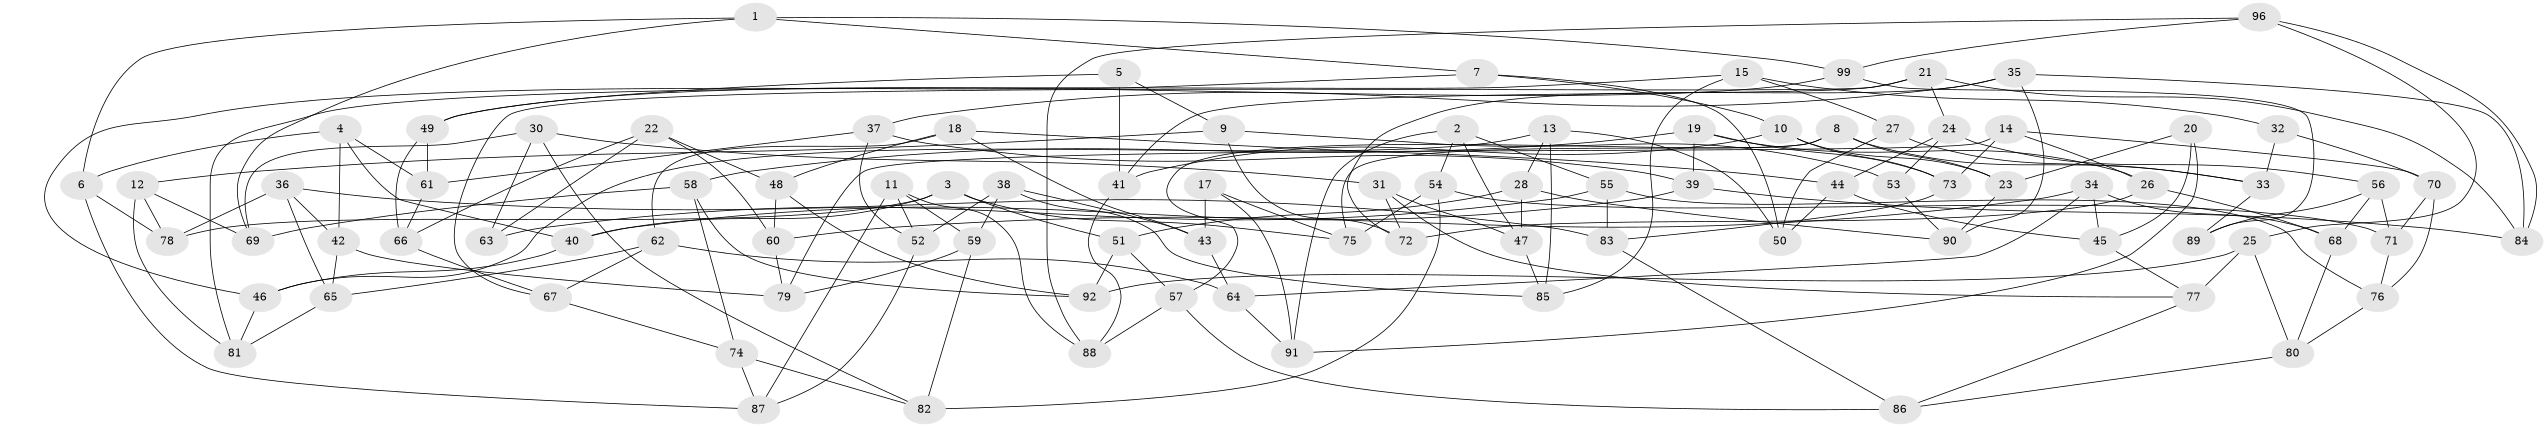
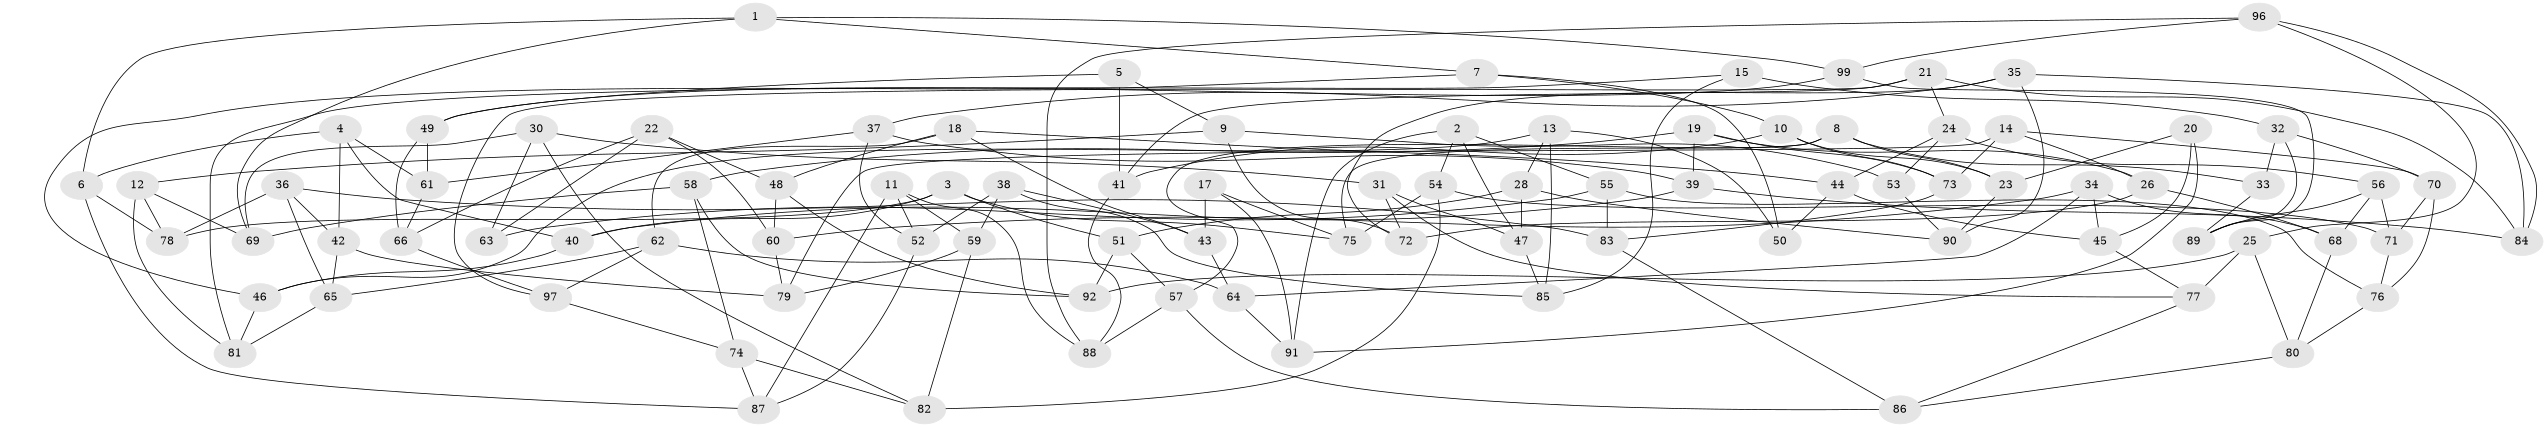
node "27": removed
edge "32" -- "89": added
node "67": label "67" -> "97"
